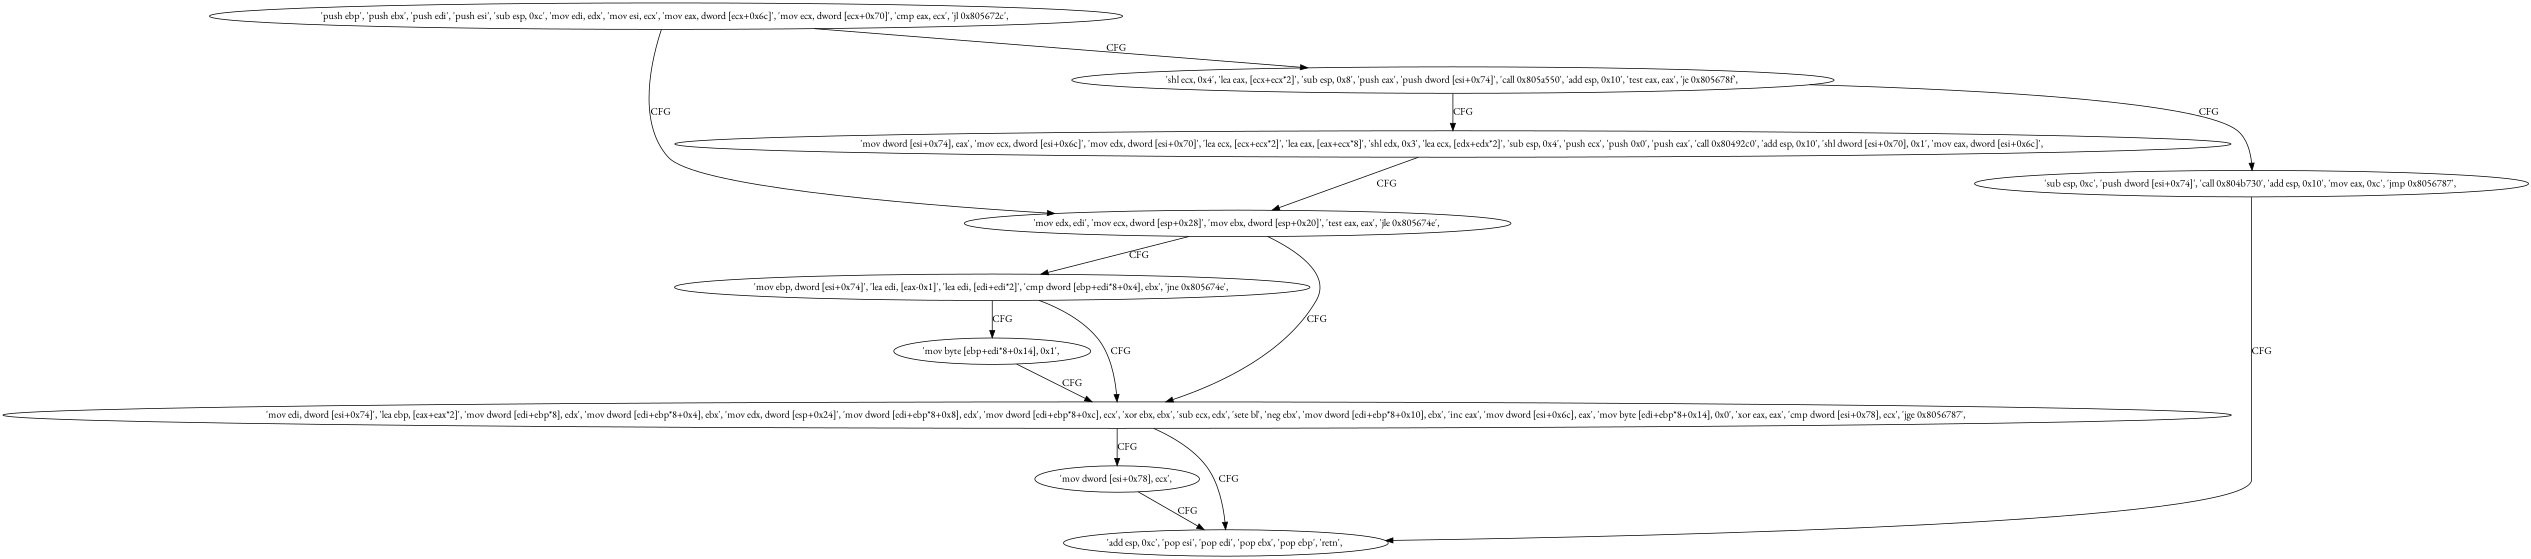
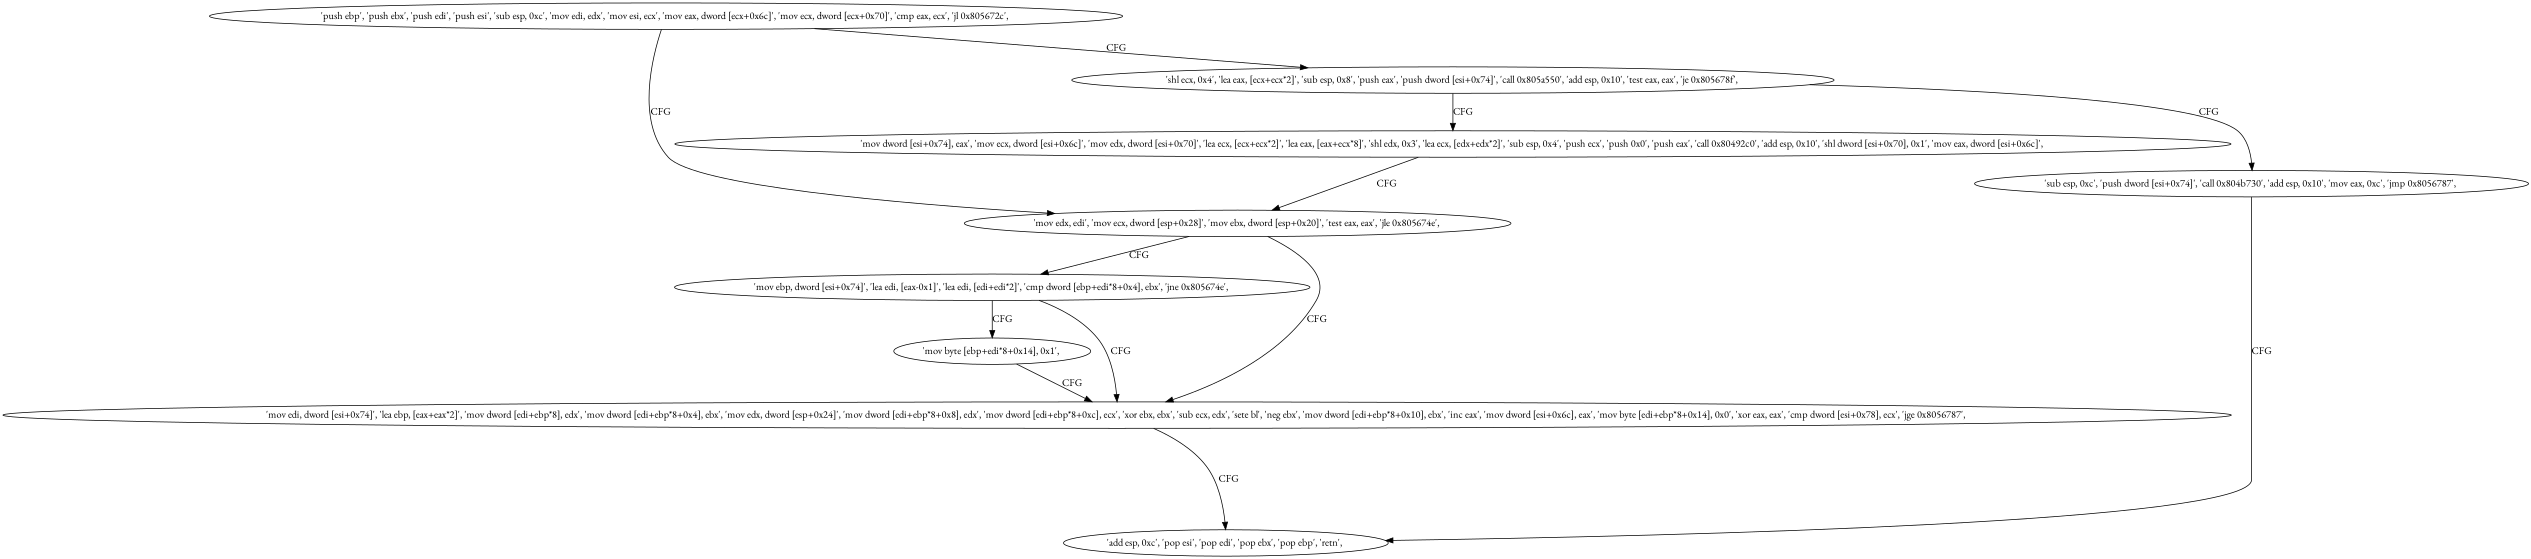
node "'mov dword [esi+0x78], ecx',": removed
